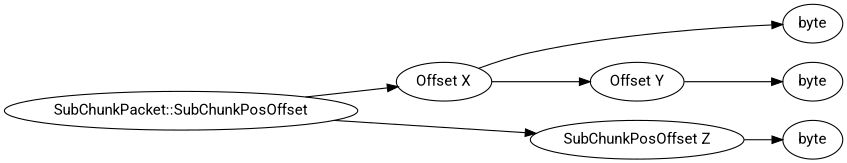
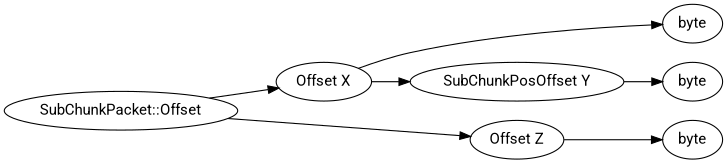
node "Offset Y": label "Offset Y" -> "SubChunkPosOffset Y"
node "SubChunkPacket::SubChunkPosOffset": label "SubChunkPacket::SubChunkPosOffset" -> "SubChunkPacket::Offset"
node "SubChunkPosOffset Z": label "SubChunkPosOffset Z" -> "Offset Z"
